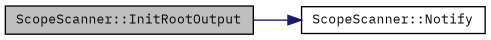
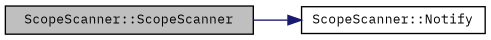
node "ScopeScanner::InitRootOutput": label "ScopeScanner::InitRootOutput" -> "ScopeScanner::ScopeScanner"
